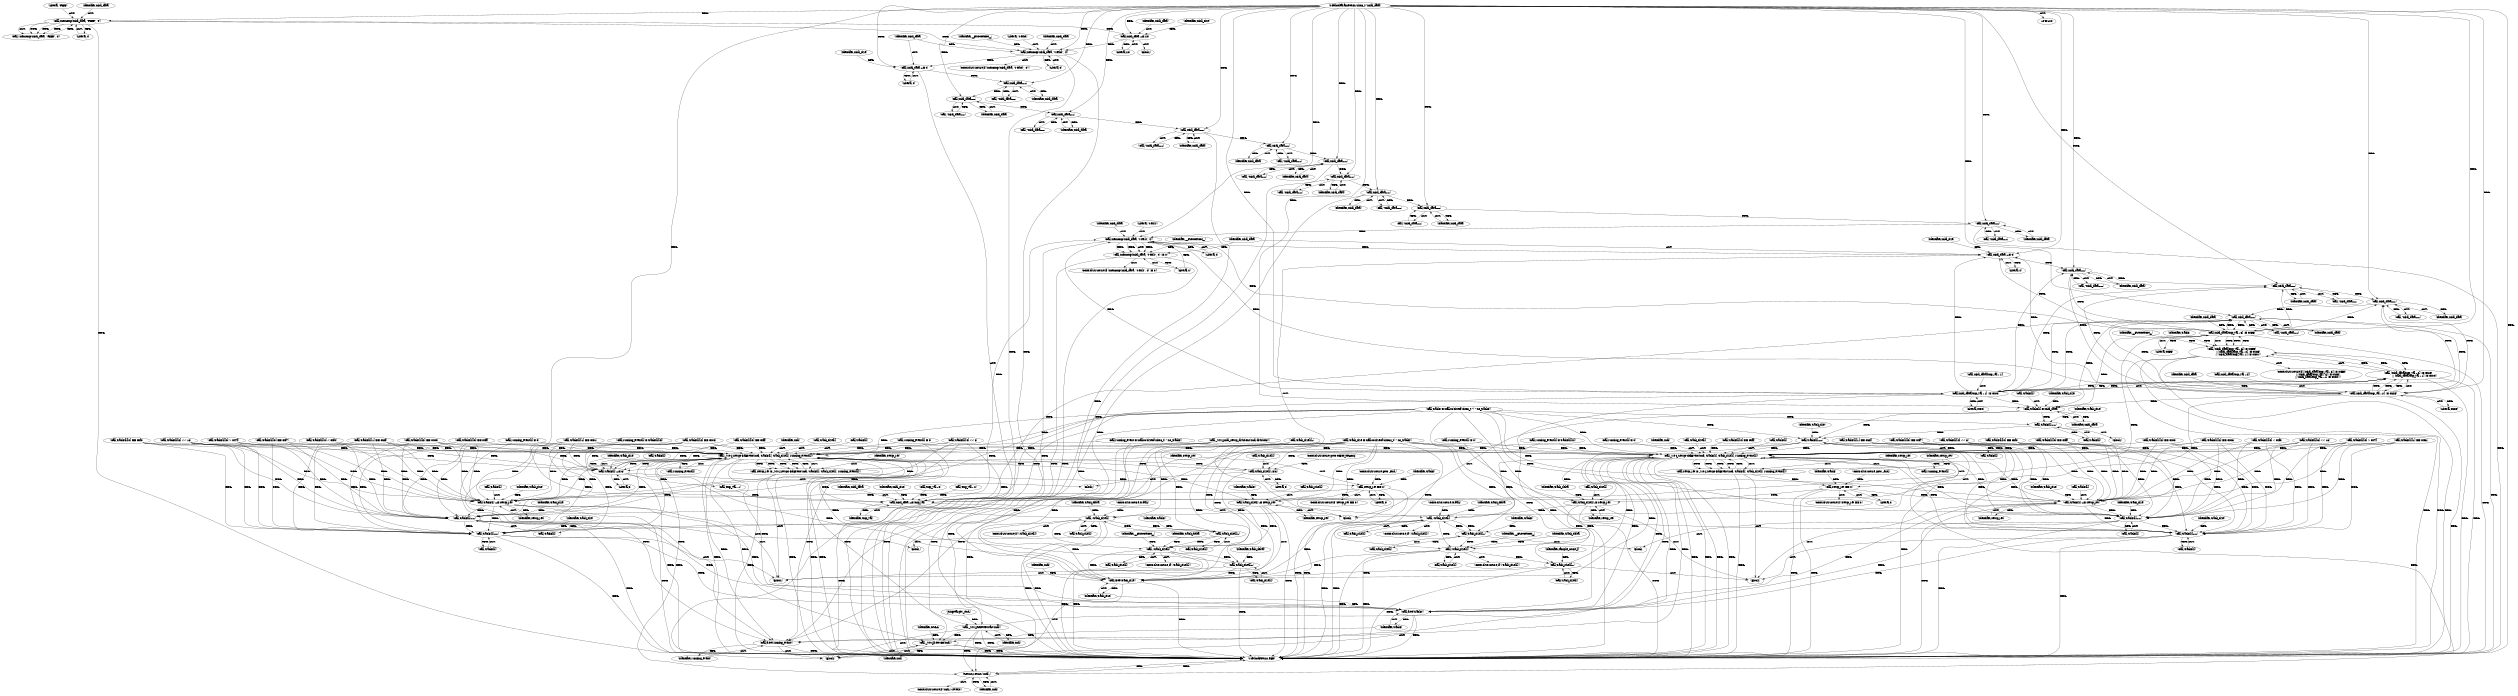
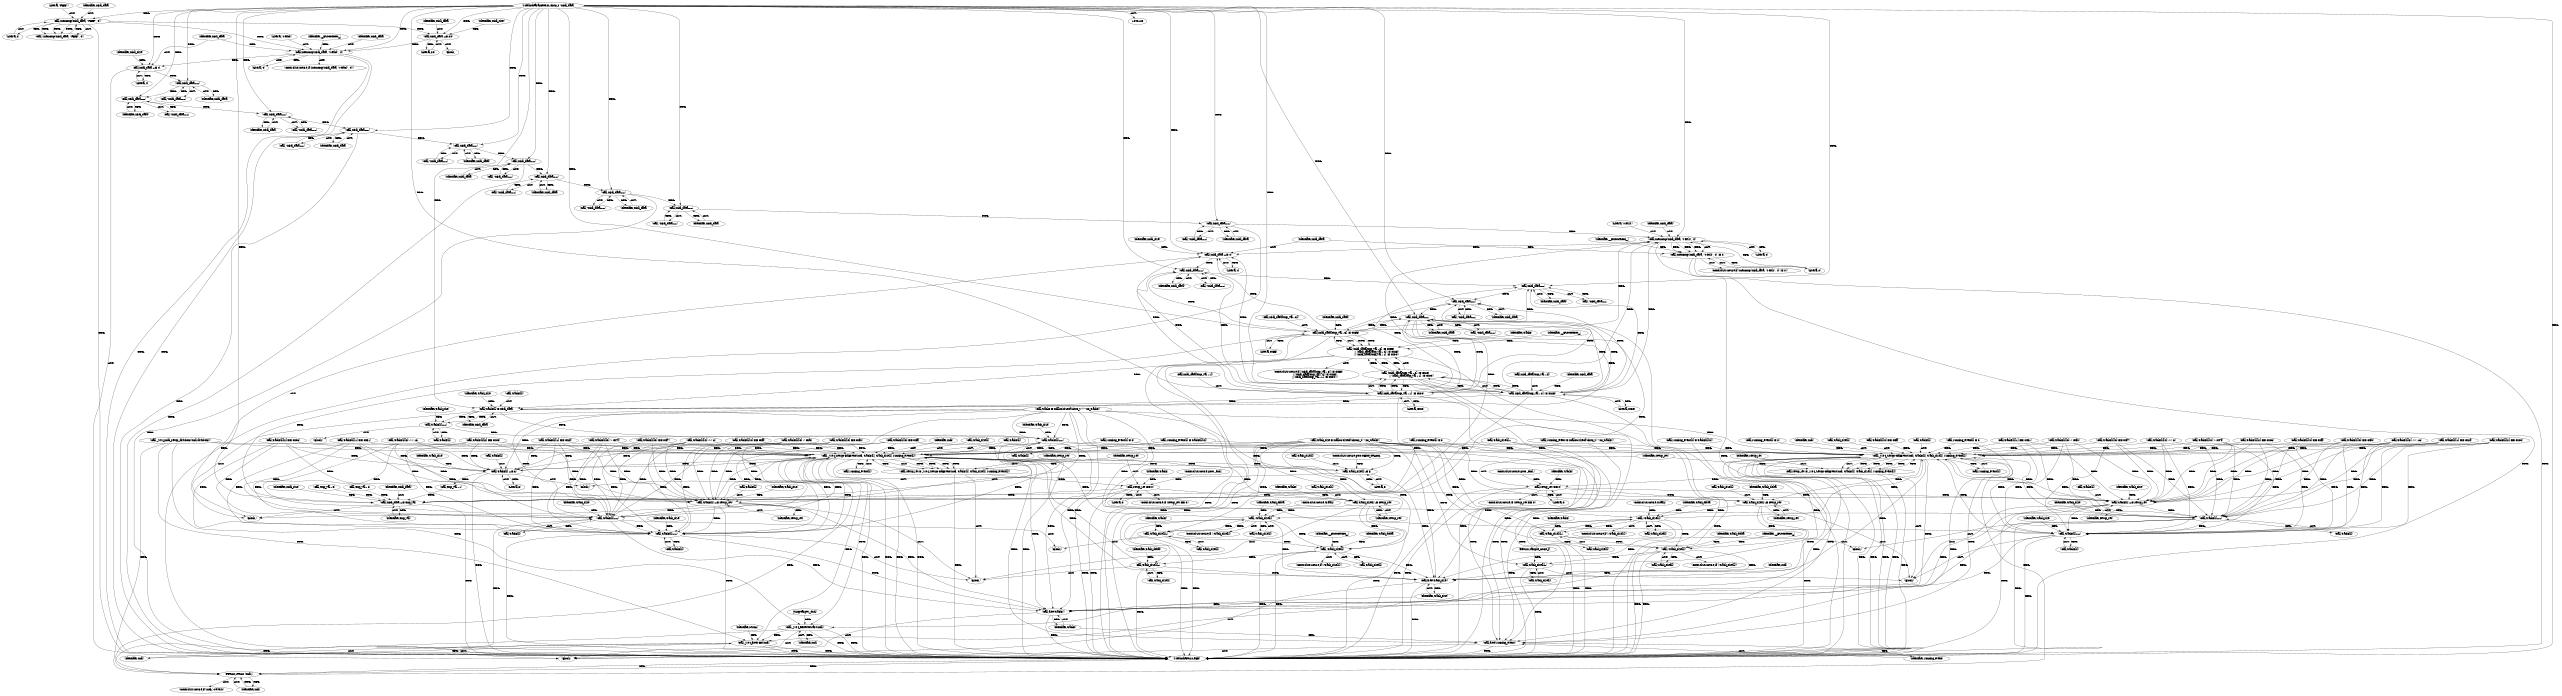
node "(Call,midi_data[tmp_val - 3])": added
edge "(Call,running_event = malloc(sizeof(uint8_t) * no_tracks))" -> "(Call,free(track_size))": now "(Call,running_event = malloc(sizeof(uint8_t) * no_tracks))" -> "(Call,free(running_event))"
node "(Identifier,sample_count_f)": label "(Identifier,sample_count_f)" -> "(Return,sample_count_f)"
